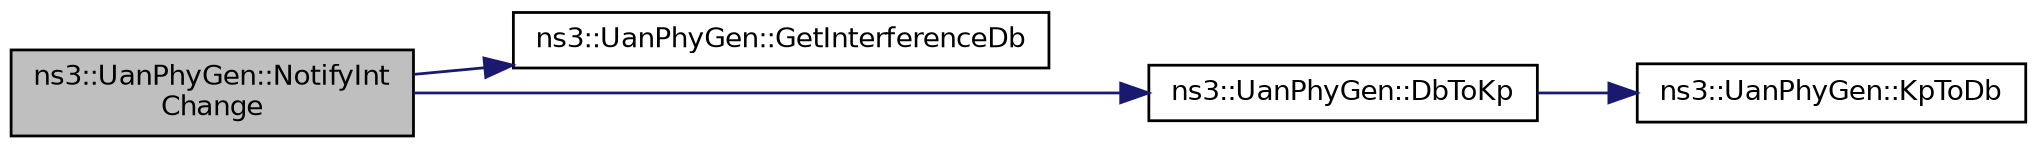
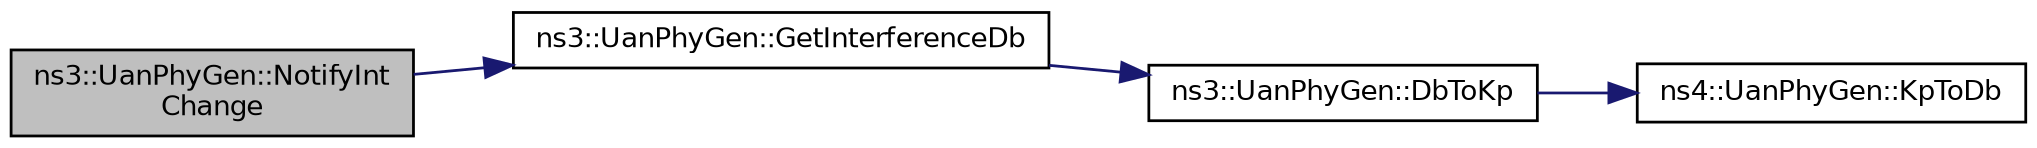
edge "ns3::UanPhyGen::NotifyInt Change" -> "ns3::UanPhyGen::DbToKp": now "ns3::UanPhyGen::GetInterferenceDb" -> "ns3::UanPhyGen::DbToKp"
node "ns3::UanPhyGen::KpToDb": label "ns3::UanPhyGen::KpToDb" -> "ns4::UanPhyGen::KpToDb"
